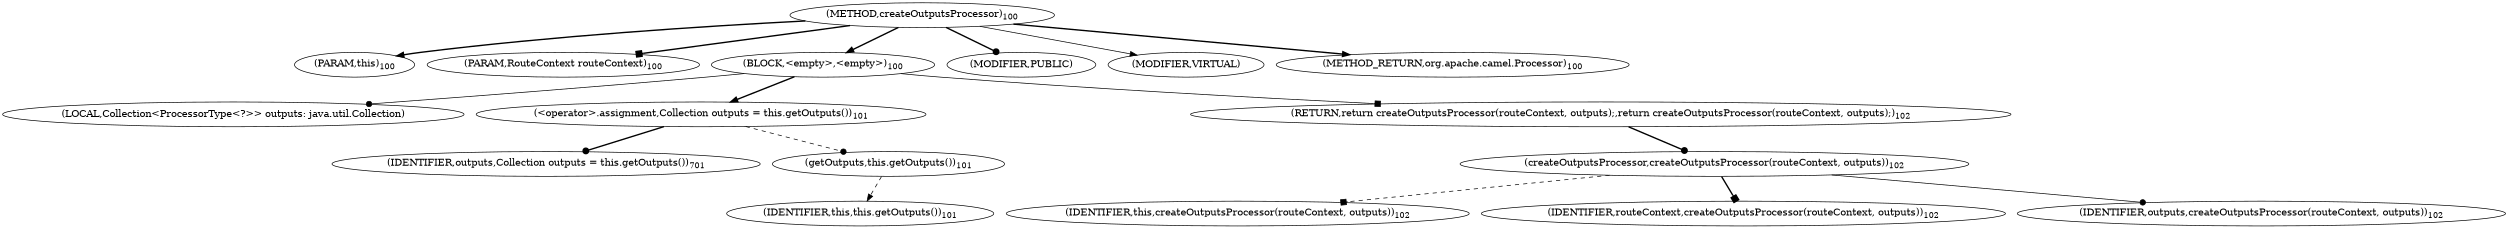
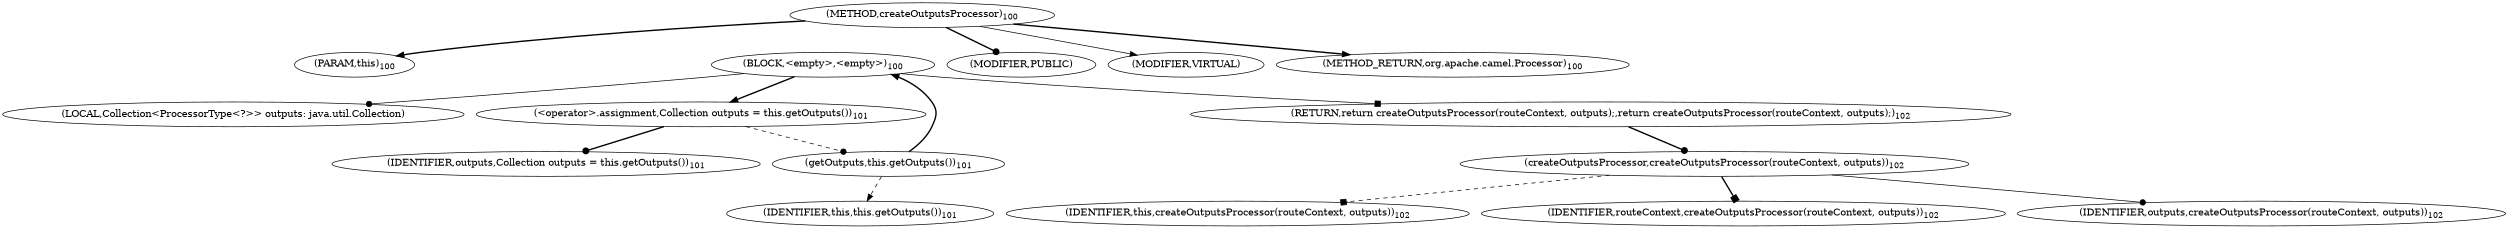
edge "(METHOD,createOutputsProcessor)" -> "(BLOCK,<empty>,<empty>)": now "(getOutputs,this.getOutputs())" -> "(BLOCK,<empty>,<empty>)"
node "(PARAM,RouteContext routeContext)": removed
node "(IDENTIFIER,outputs,Collection outputs = this.getOutputs())": text "701" -> "101"
